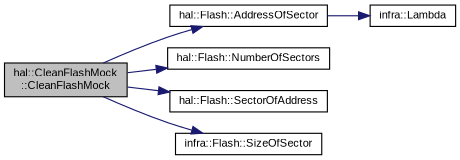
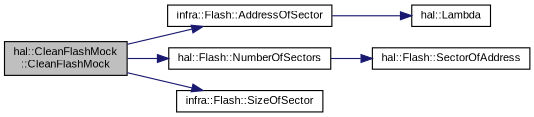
node "hal::Flash::AddressOfSector": label "hal::Flash::AddressOfSector" -> "infra::Flash::AddressOfSector"
node "infra::Lambda": label "infra::Lambda" -> "hal::Lambda"
edge "hal::CleanFlashMock ::CleanFlashMock" -> "hal::Flash::SectorOfAddress": now "hal::Flash::NumberOfSectors" -> "hal::Flash::SectorOfAddress"
